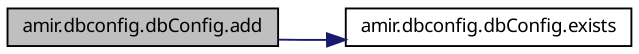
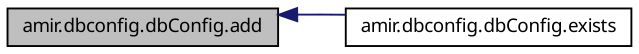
edge "amir.dbconfig.dbConfig.add" -> "amir.dbconfig.dbConfig.exists": reversed
